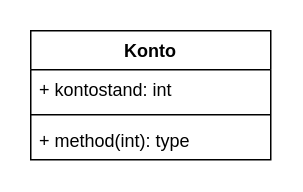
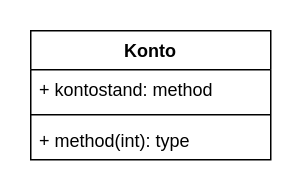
node "+ kontostand: int": label "+ kontostand: int" -> "+ kontostand: method"
